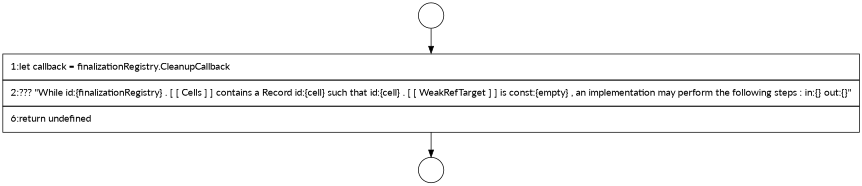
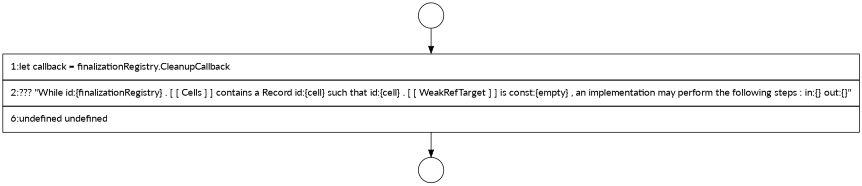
node "1:let callback = finalizationRegistry.CleanupCallback": text "6:return undefined" -> "6:undefined undefined"
